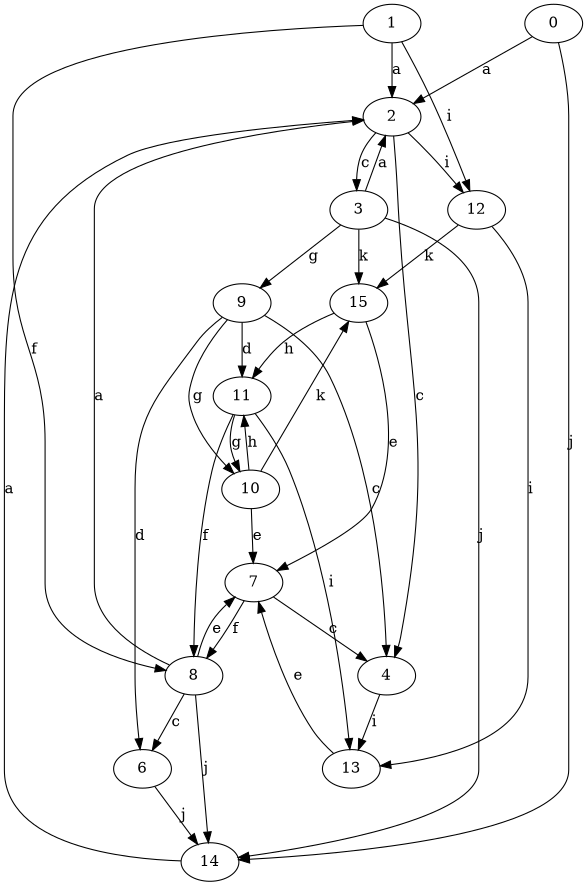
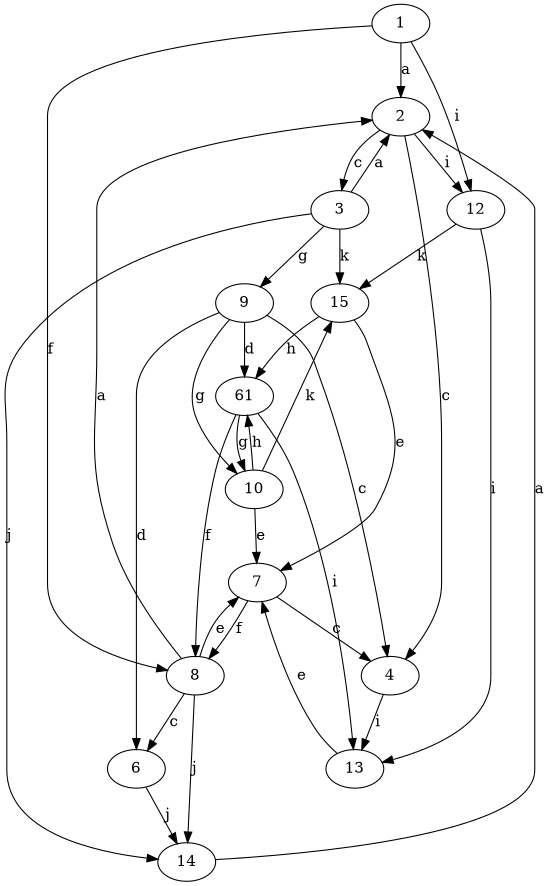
node "0": removed
node "11": label "11" -> "61"
